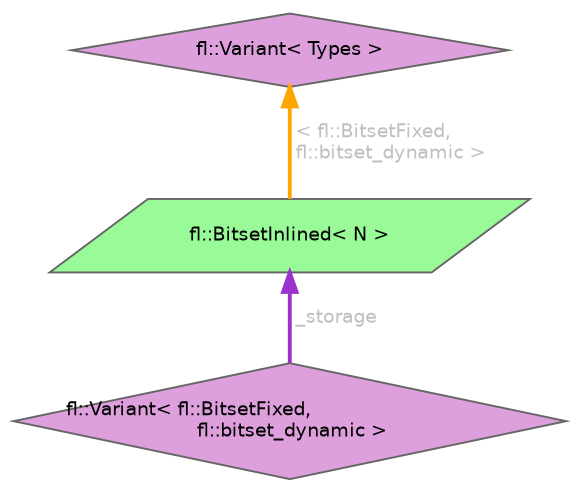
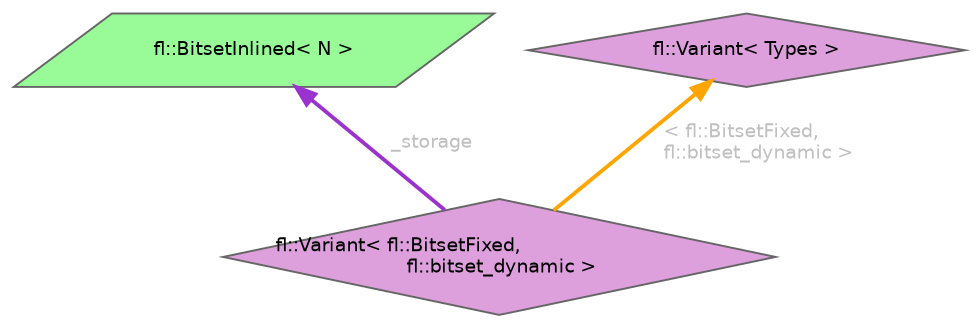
edge "fl::BitsetInlined< N >" -> "fl::Variant< Types >": now "fl::Variant< fl::BitsetFixed, fl::bitset_dynamic >" -> "fl::Variant< Types >"
